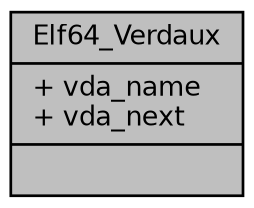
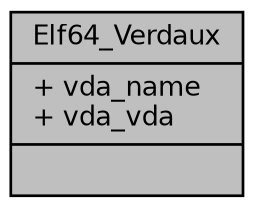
node "Elf64_Verdaux": text "+ vda_next" -> "+ vda_vda"
